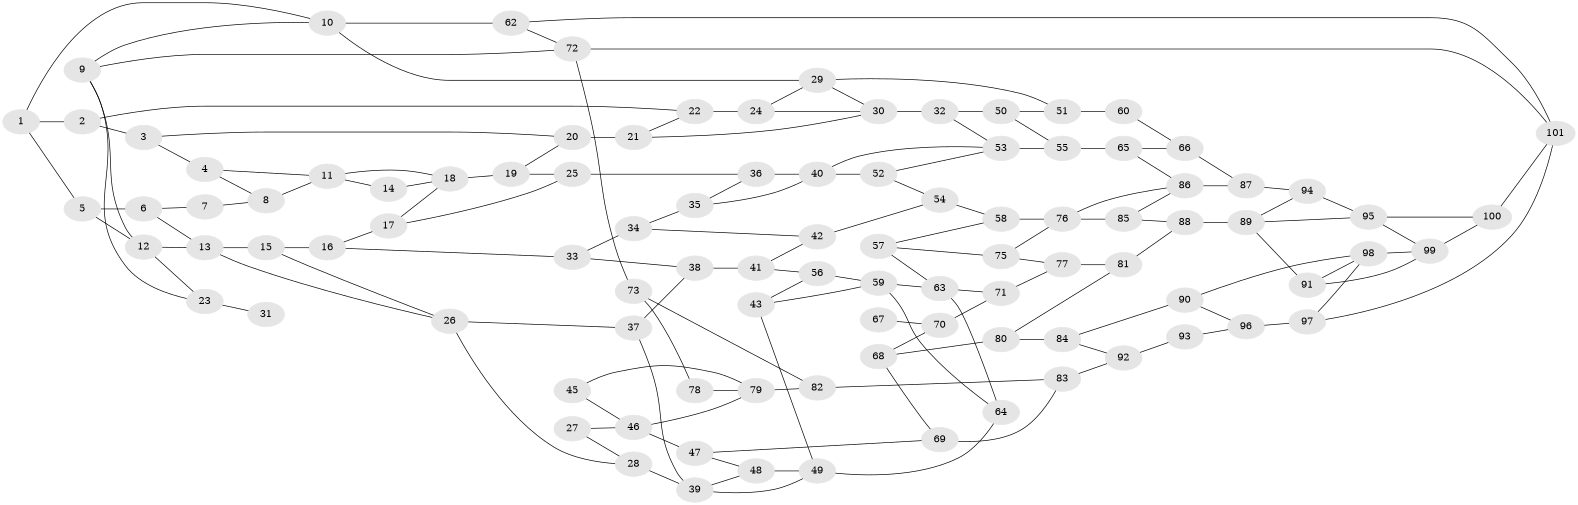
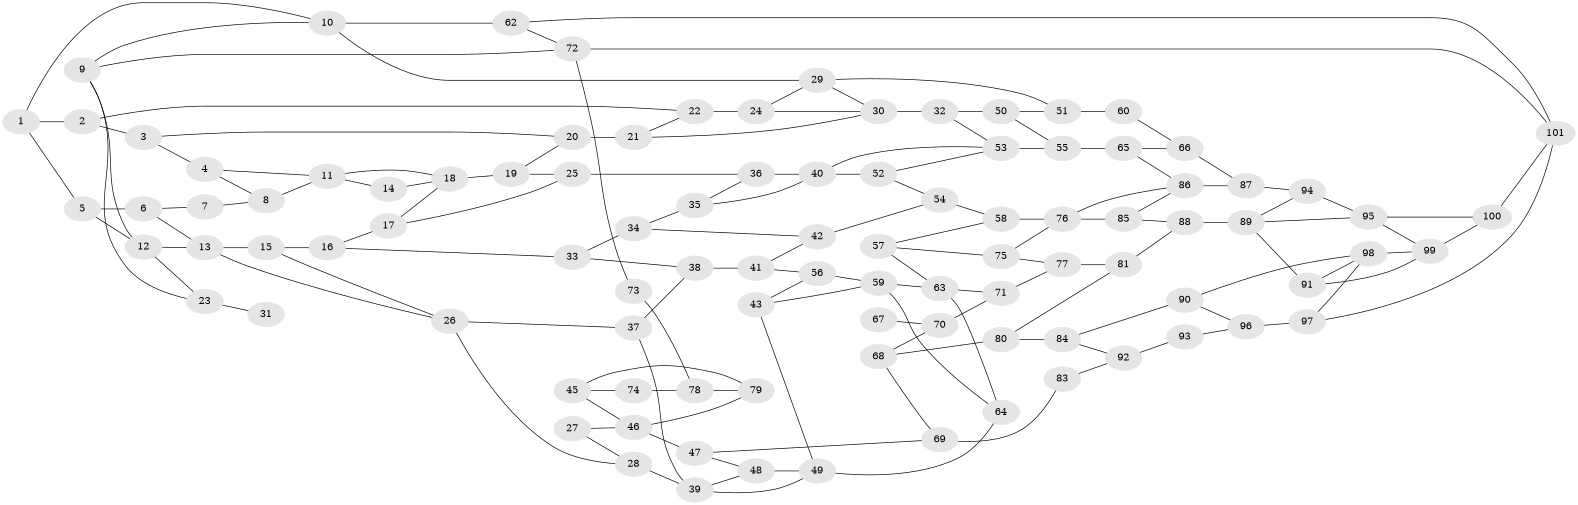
node "82": removed
node "74": added
